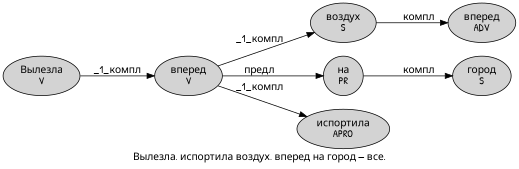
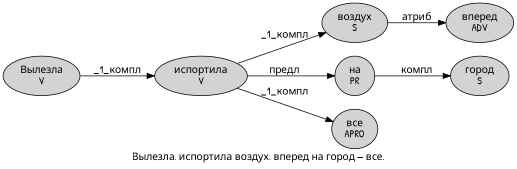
edge "воздух S" -> "вперед ADV": label "компл" -> "атриб"
node "вперед V": label "вперед V" -> "испортила V"
node "испортила APRO": label "испортила APRO" -> "все APRO"
